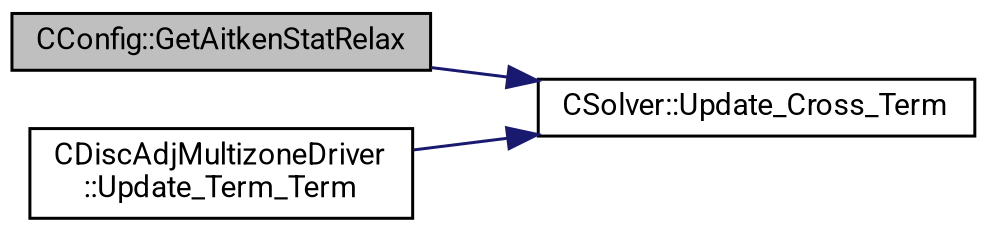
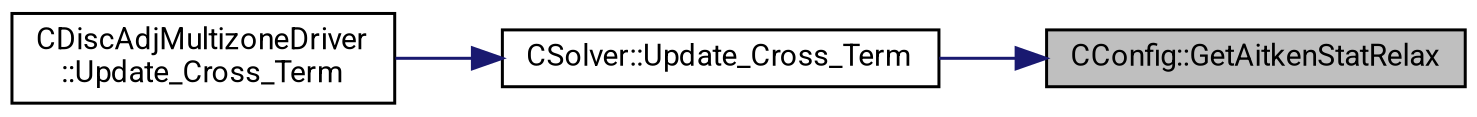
edge "CConfig::GetAitkenStatRelax" -> "CSolver::Update_Cross_Term": reversed
node "CDiscAdjMultizoneDriver ::Update_Term_Term": label "CDiscAdjMultizoneDriver ::Update_Term_Term" -> "CDiscAdjMultizoneDriver ::Update_Cross_Term"
